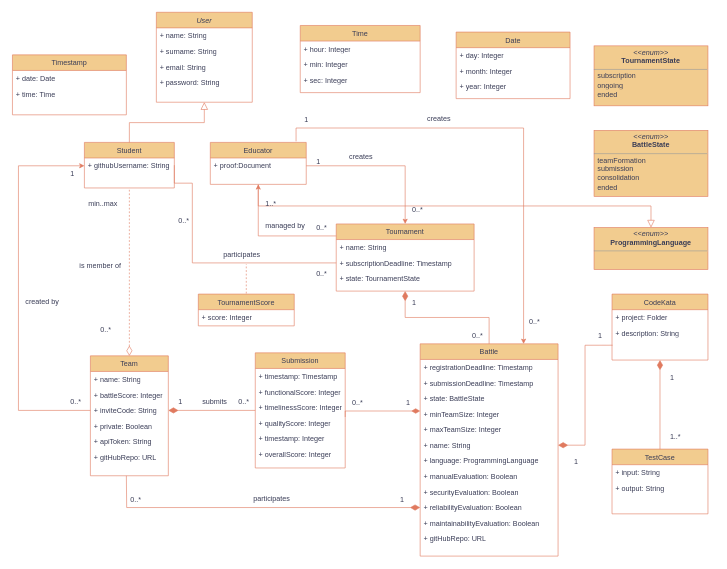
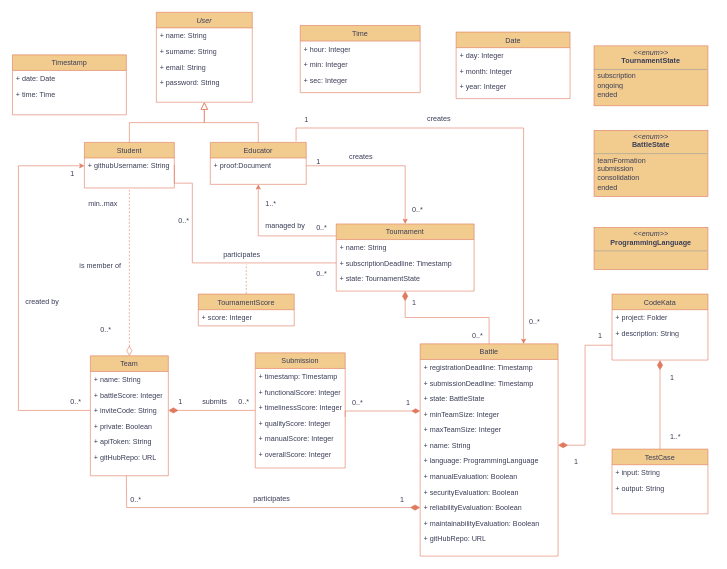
edge "Educator" -> "<<enum>> ProgrammingLanguage": now "Educator" -> "User"
node "+ timestamp: Integer": label "+ timestamp: Integer" -> "+ manualScore: Integer"
